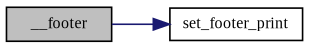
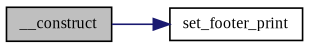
node "__footer": label "__footer" -> "__construct"
